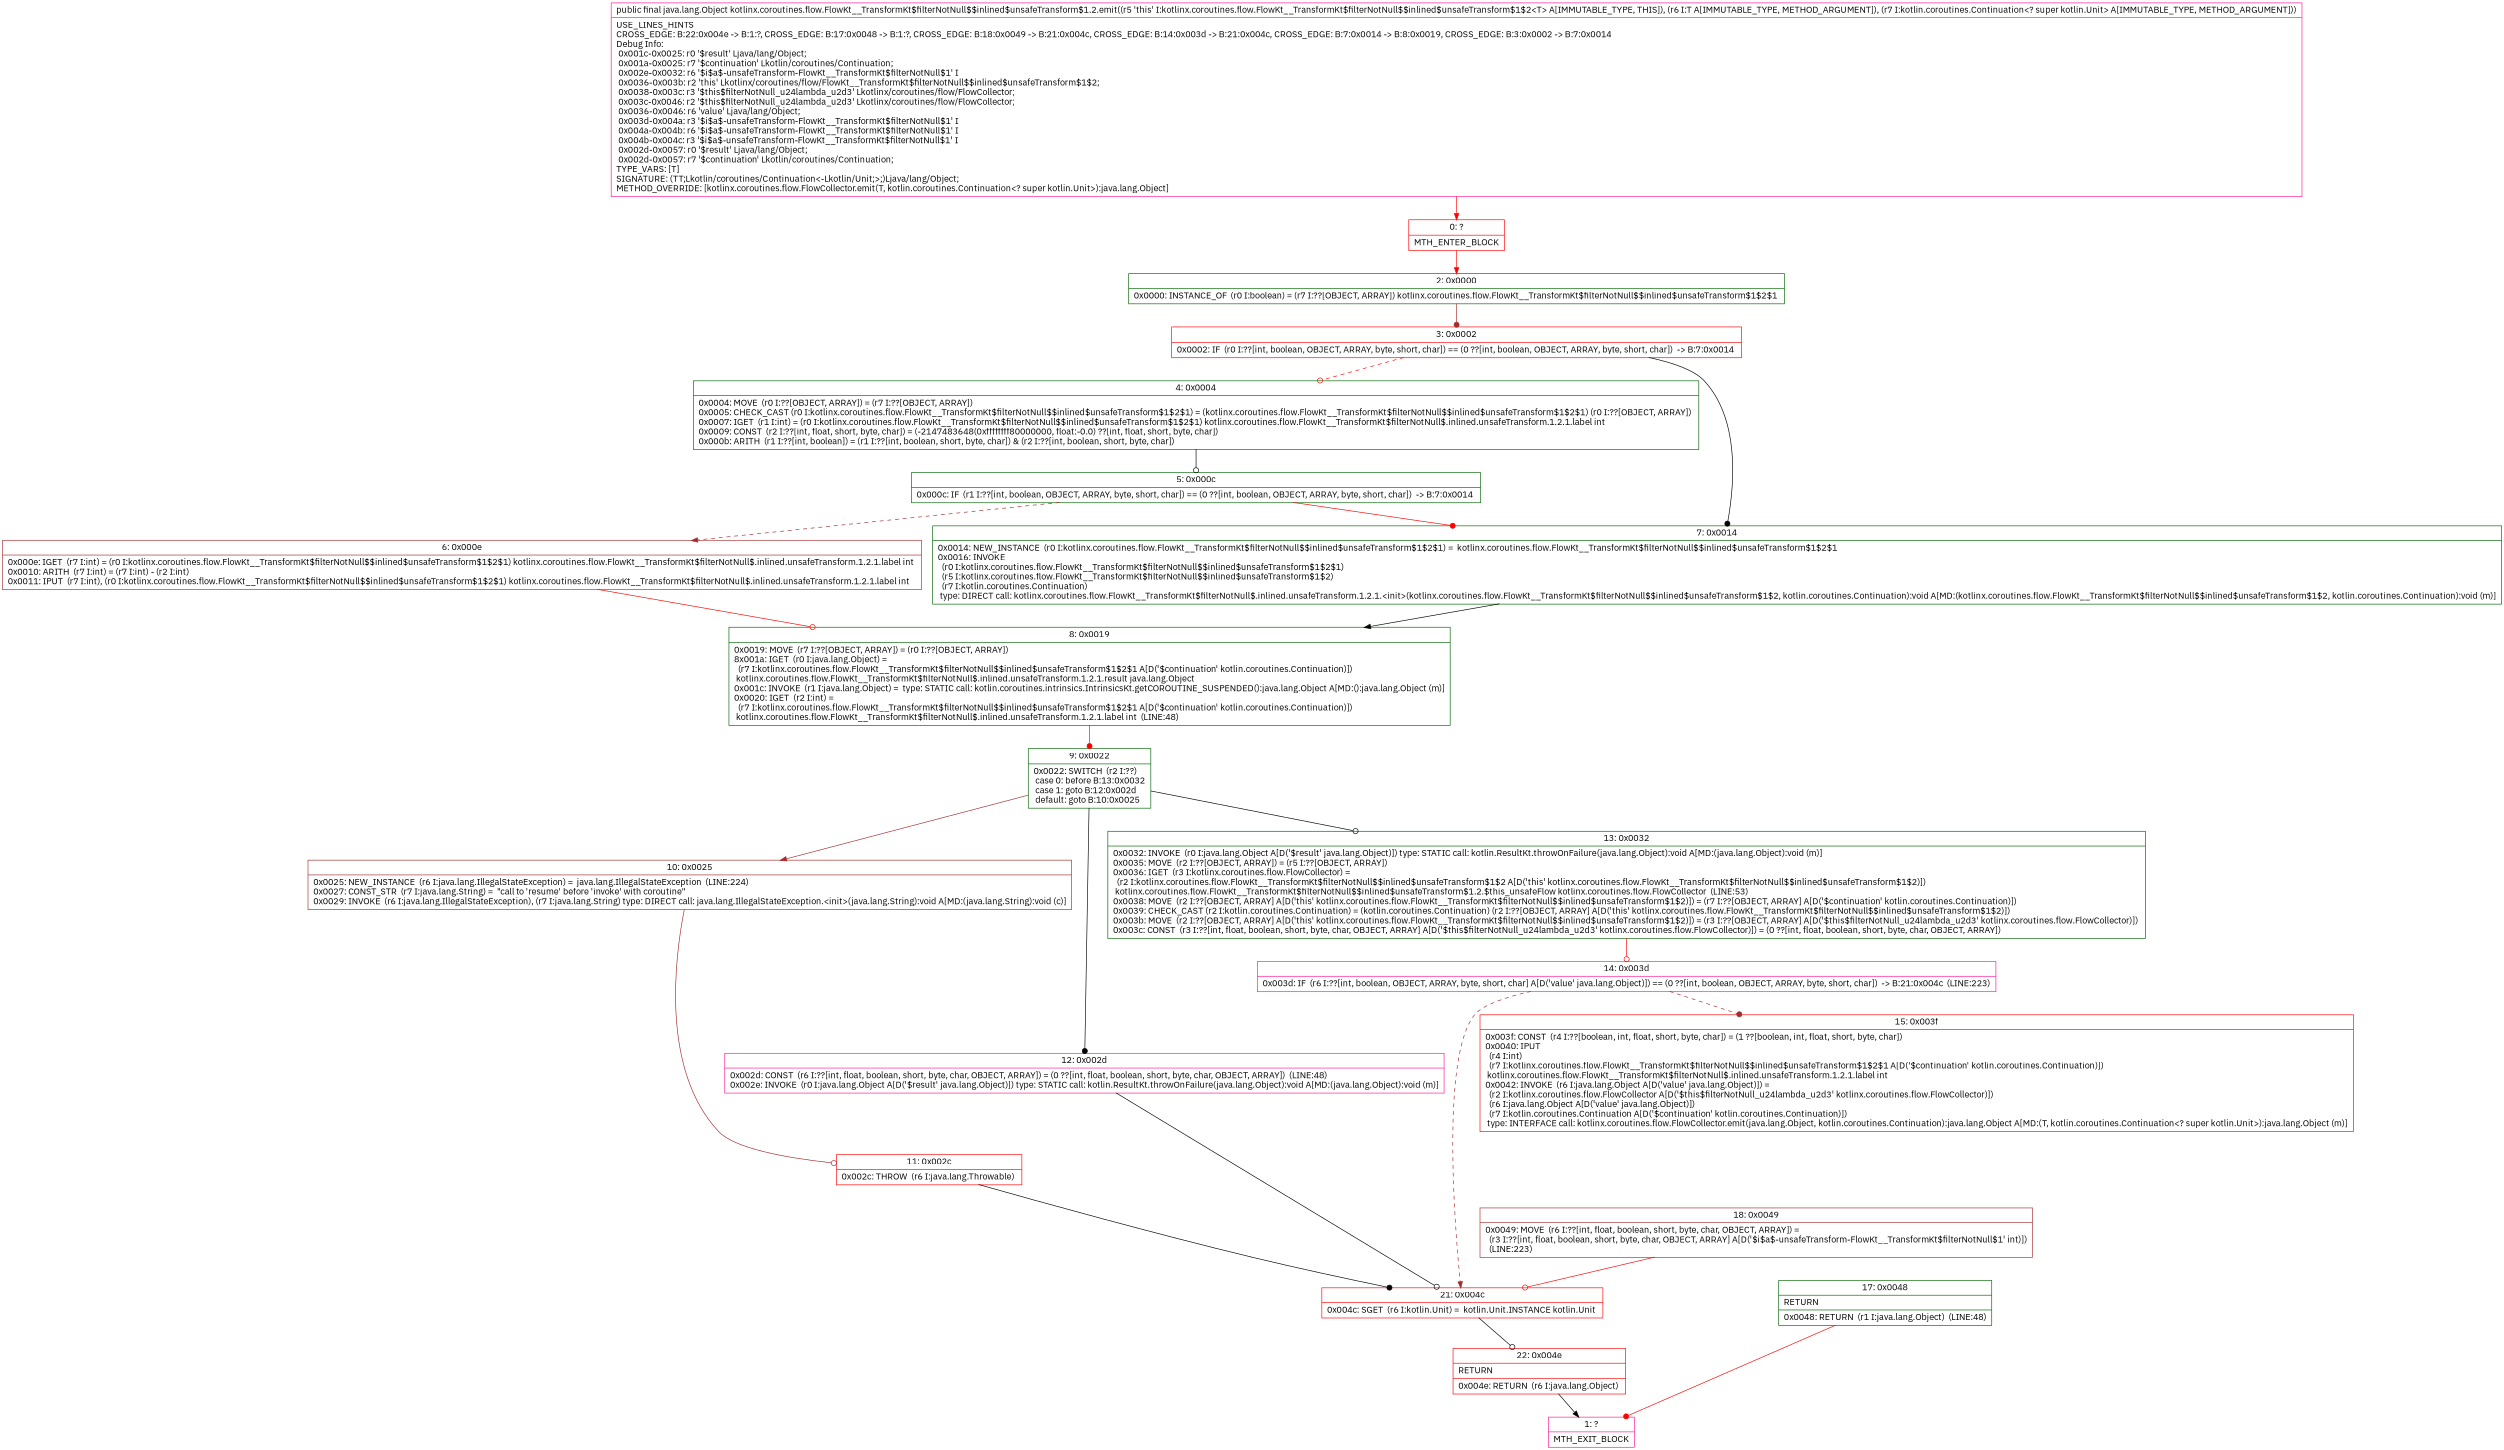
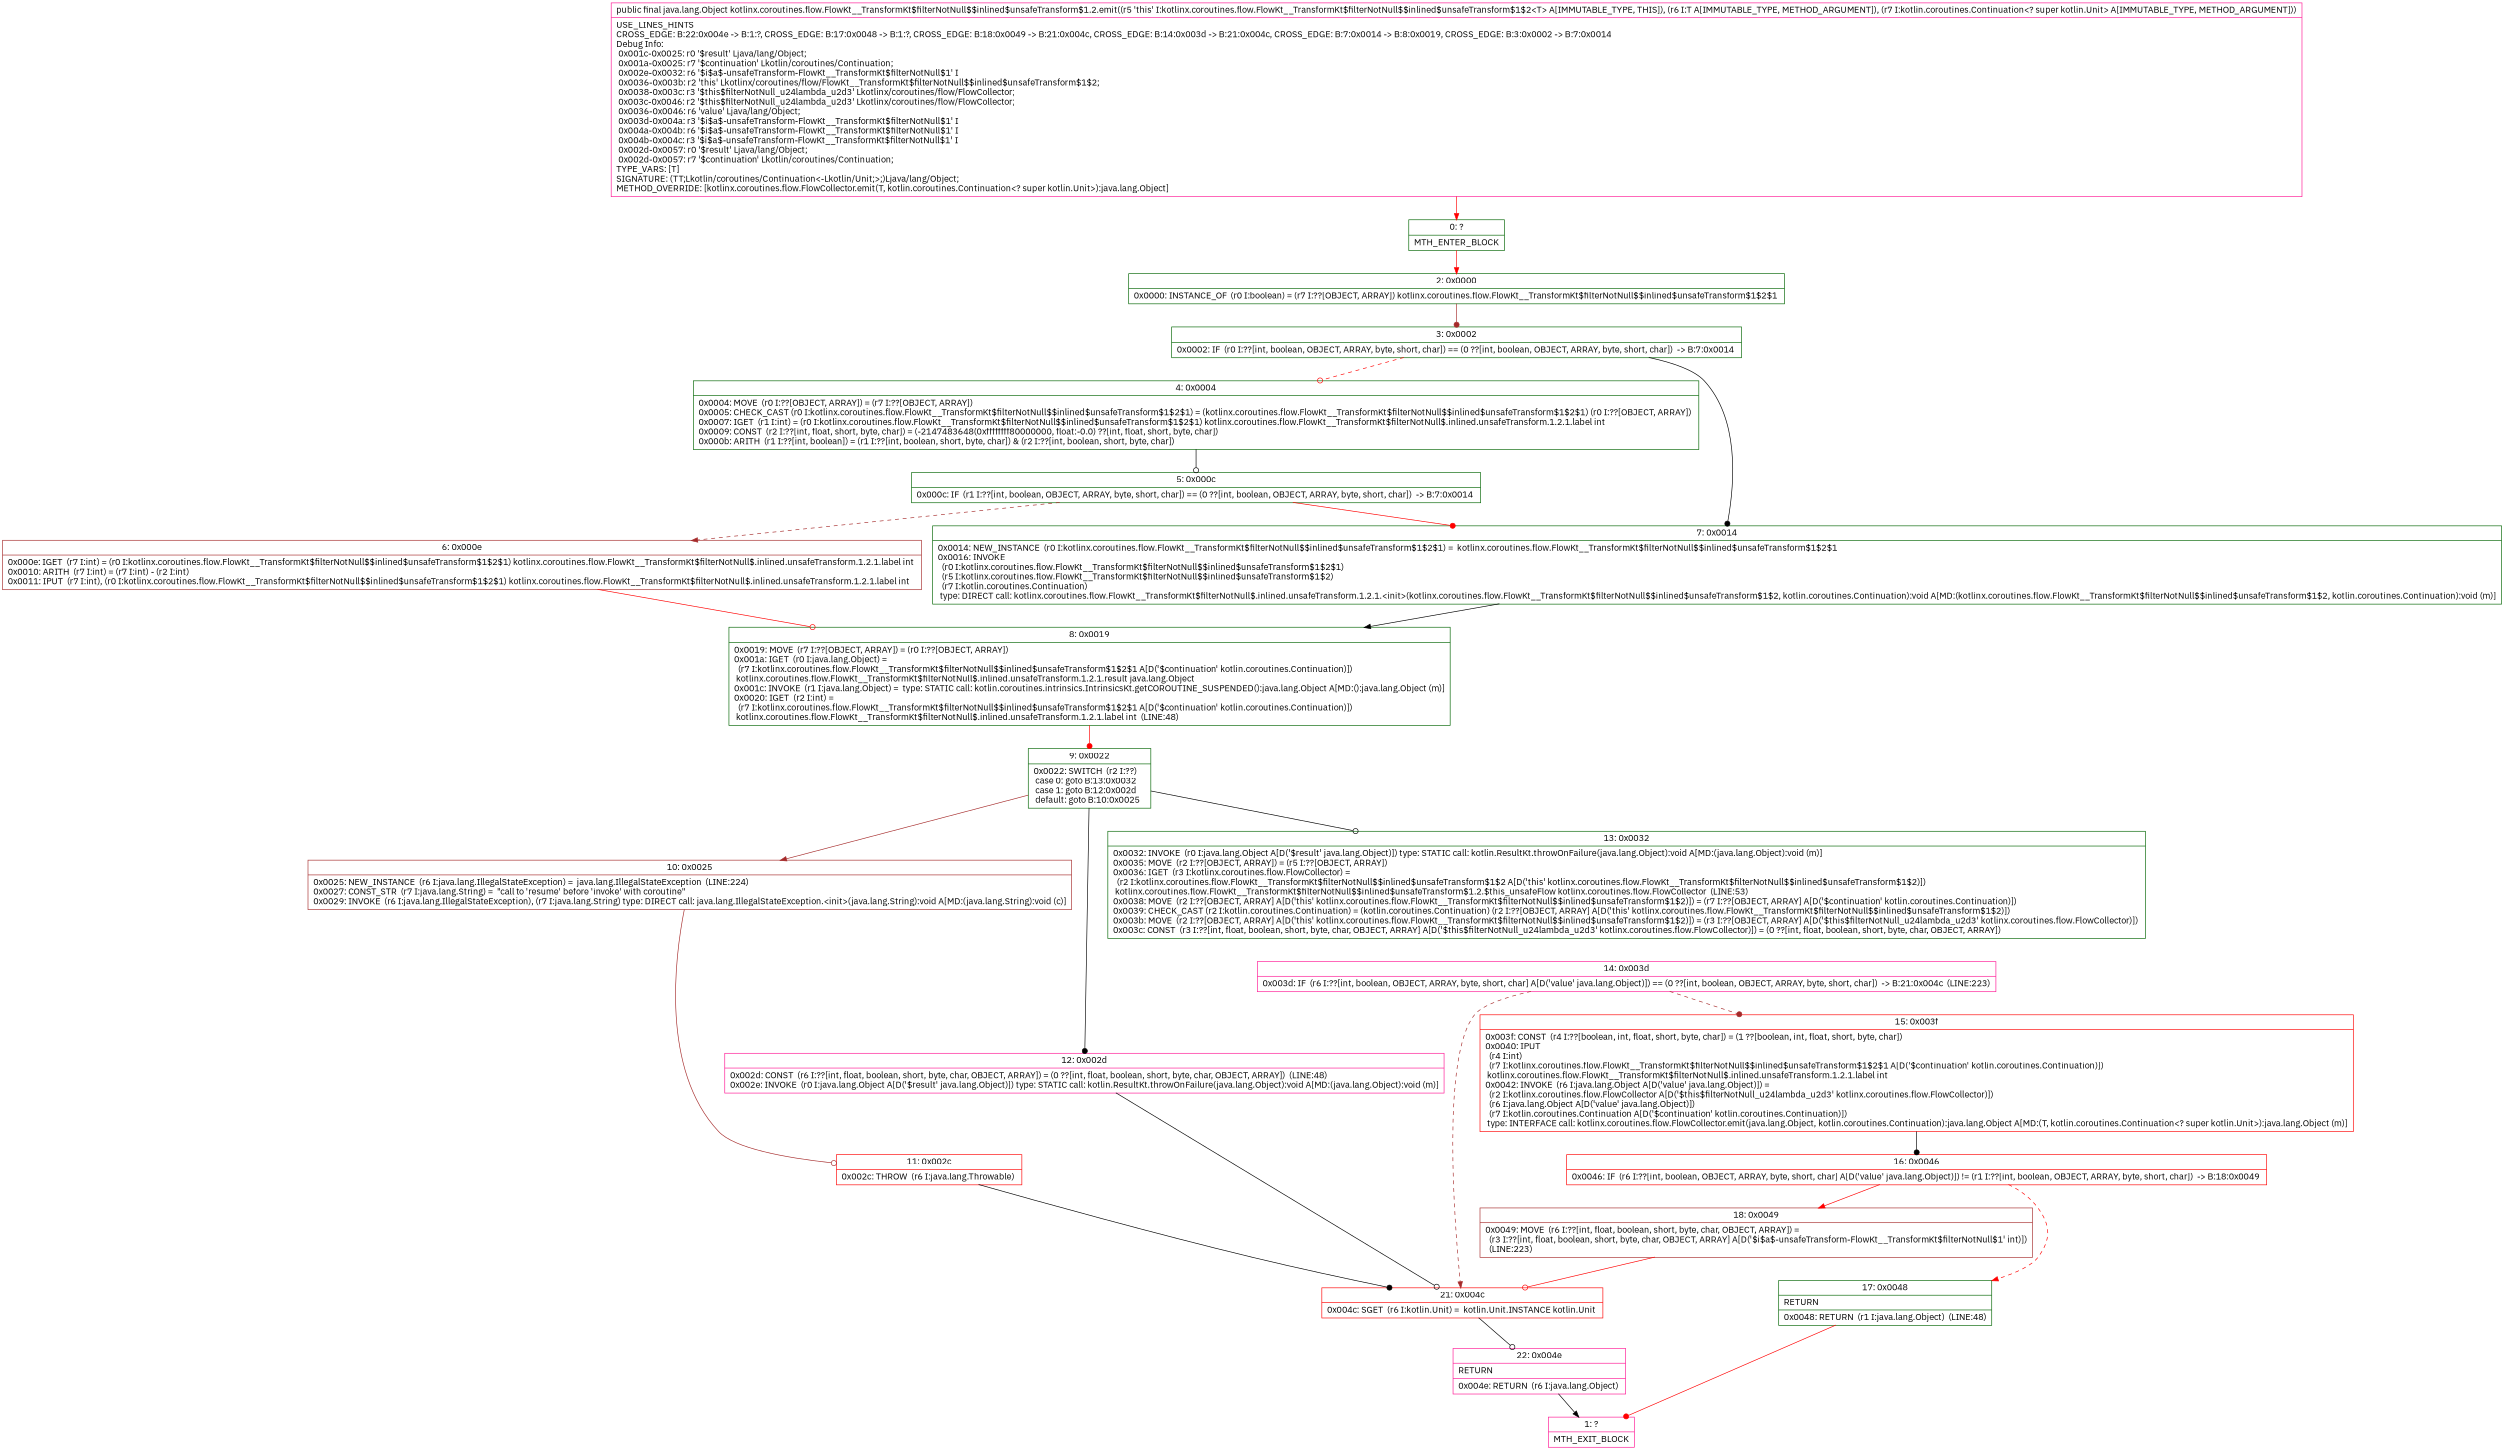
node "0: ?": color red -> darkgreen
node "3: 0x0002": color red -> darkgreen
node "8: 0x0019": text "8x001a: IGET  (r0 I:java.lang.Object) =" -> "0x001a: IGET  (r0 I:java.lang.Object) ="
node "9: 0x0022": text "case 0: before B:13:0x0032" -> "case 0: goto B:13:0x0032"
edge "13: 0x0032" -> "14: 0x003d": removed
node "16: 0x0046": added
node "22: 0x004e": color red -> deeppink
